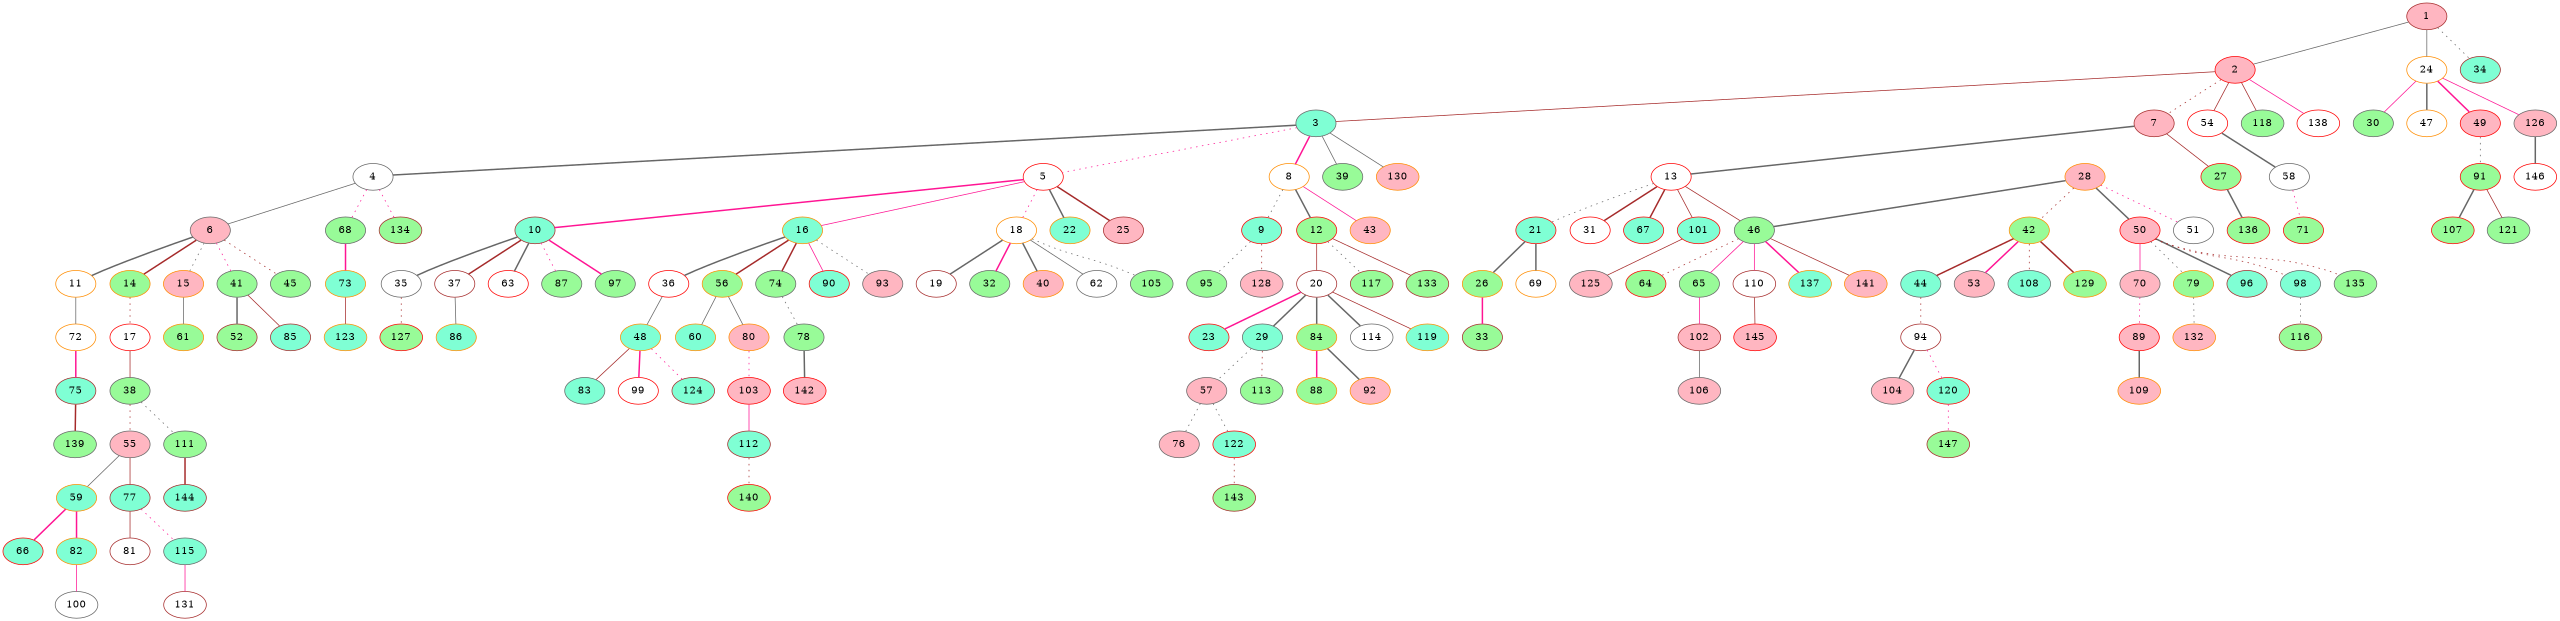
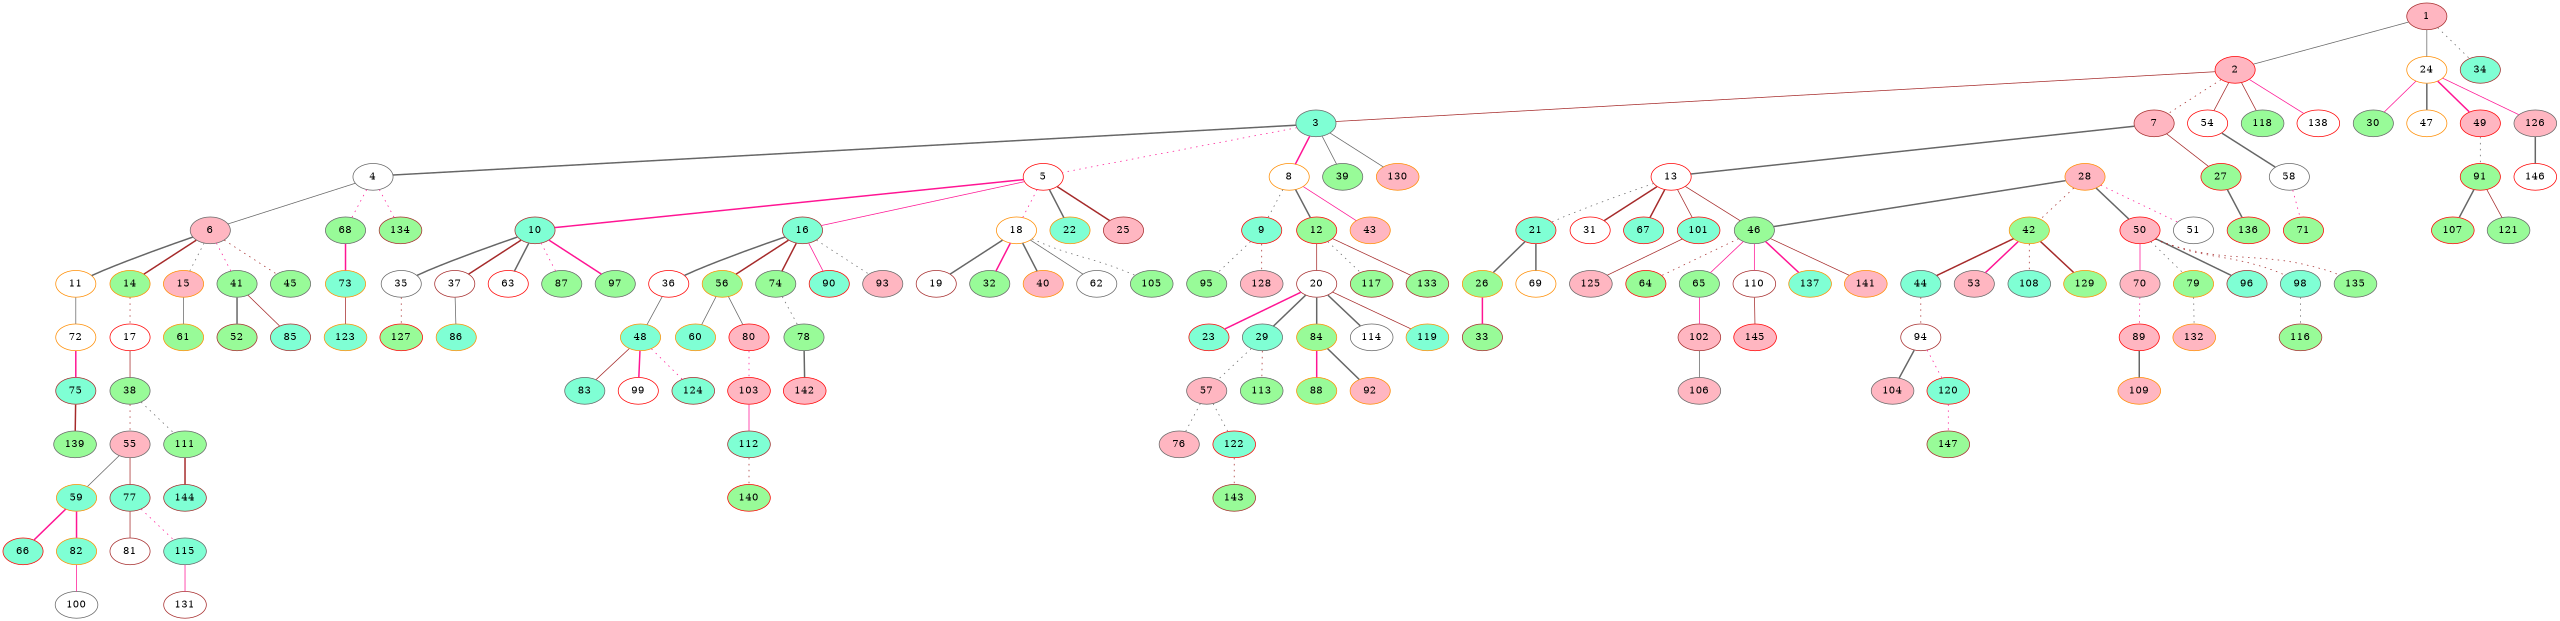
node "16": color darkorange -> brown
node "80": color darkorange -> red
